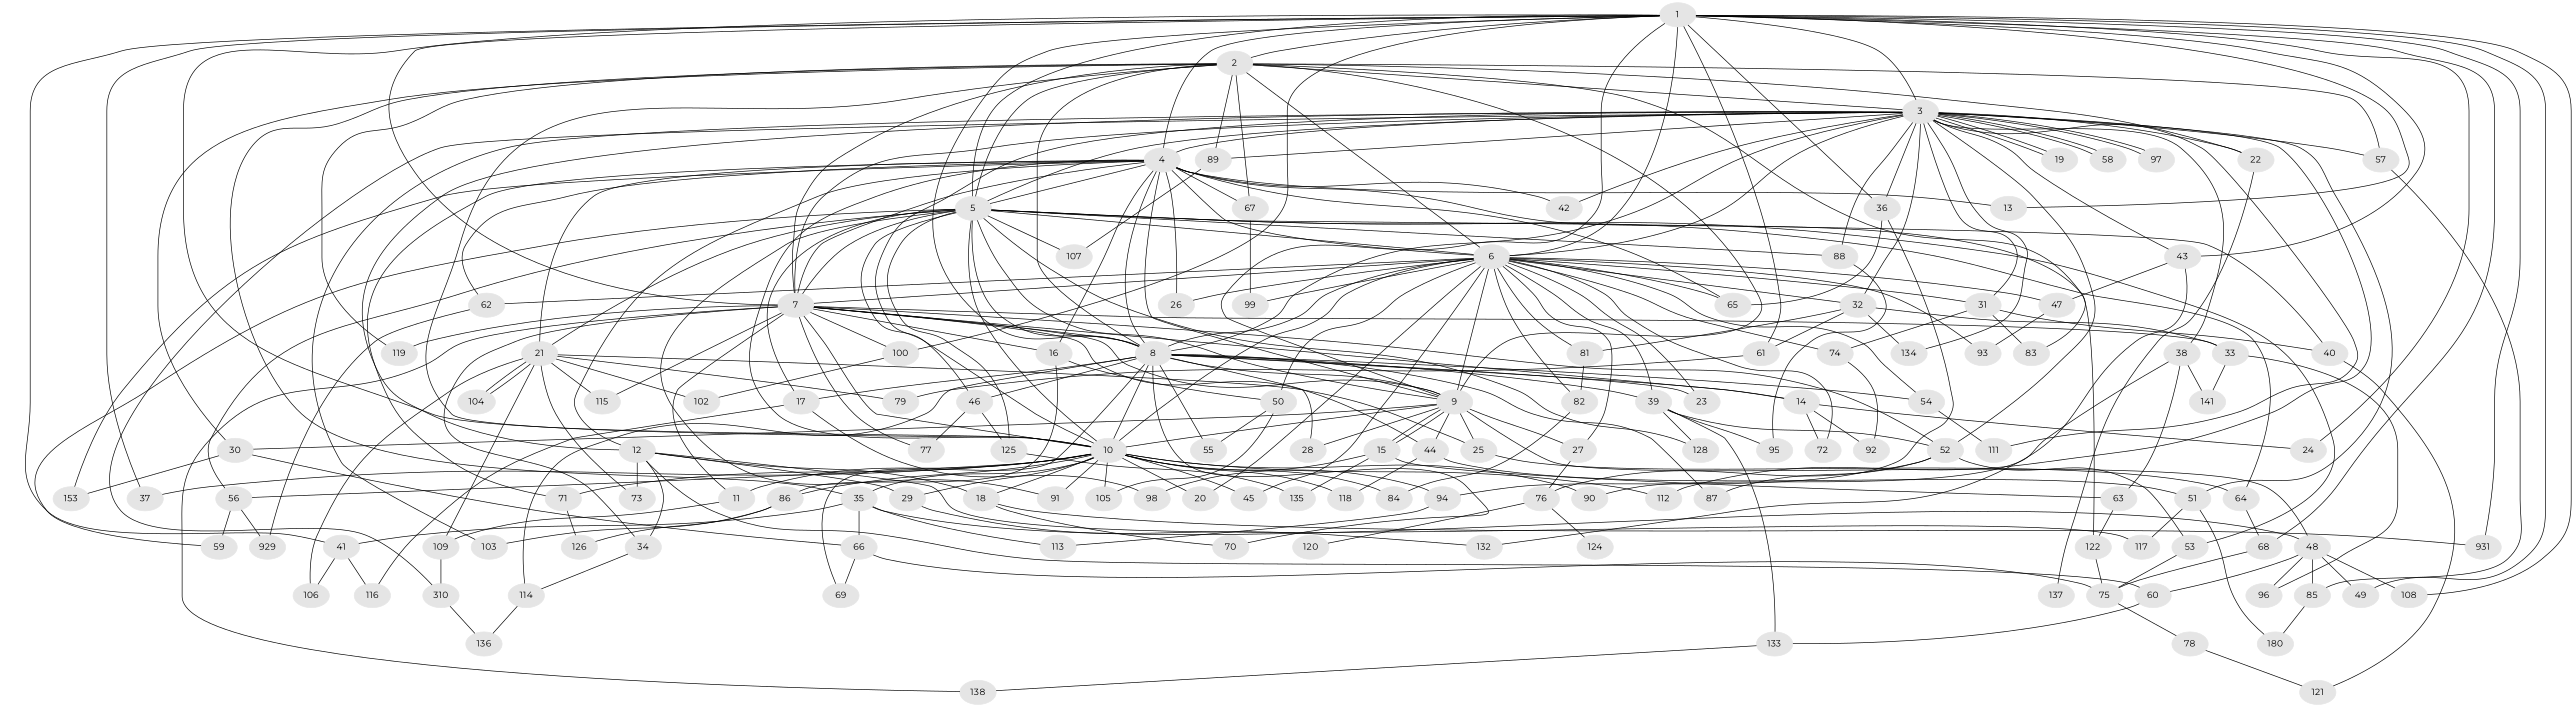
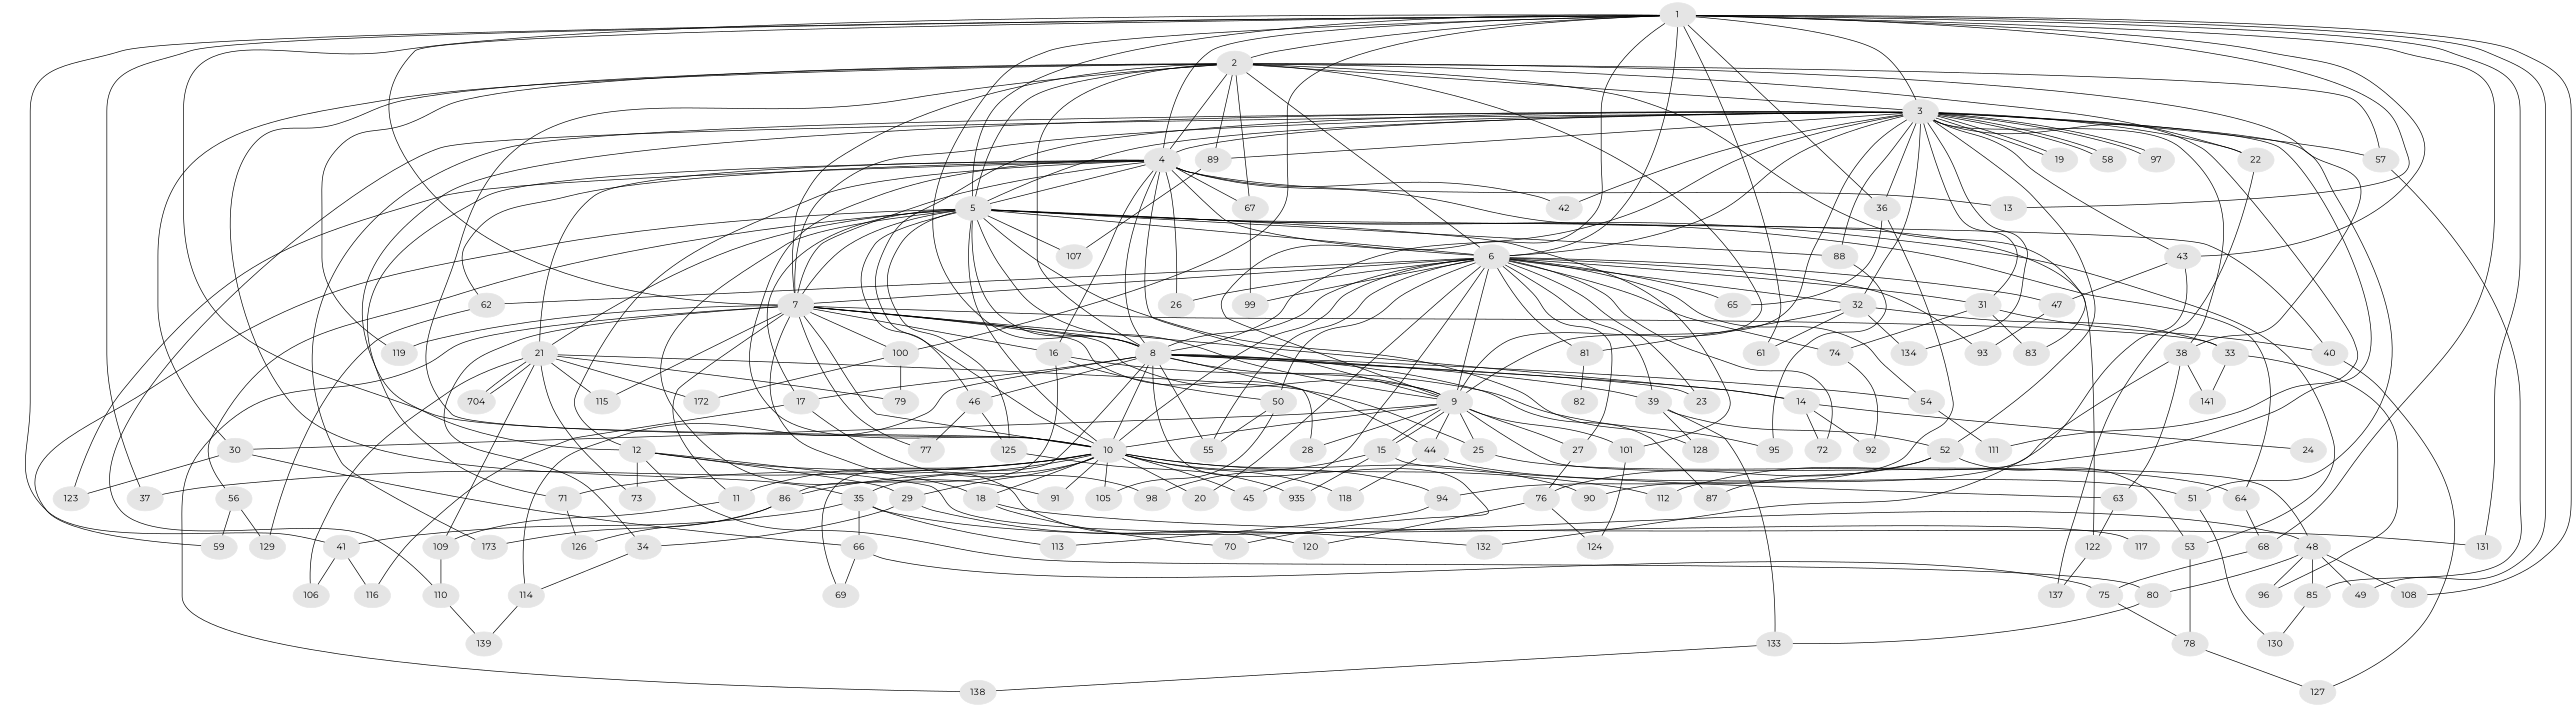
edge "1" -- "24": removed
edge "2" -- "38": added
edge "4" -- "65": now "4" -- "2"
edge "3" -- "9": added
edge "6" -- "82": now "6" -- "55"
edge "7" -- "52": now "7" -- "120"
edge "61" -- "79": now "100" -- "79"
node "104": label "104" -> "704"
node "102": label "102" -> "172"
edge "39" -- "95": now "16" -- "95"
node "101": added
edge "10" -- "56": removed
edge "12" -- "34": now "29" -- "34"
node "153": label "153" -> "123"
node "135": label "135" -> "935"
node "84": removed
edge "51" -- "117": removed
node "929": label "929" -> "129"
node "103": label "103" -> "173"
node "931": label "931" -> "131"
edge "122" -- "75": now "122" -- "137"
edge "53" -- "75": now "53" -- "78"
node "310": label "310" -> "110"
node "60": label "60" -> "80"
node "136": label "136" -> "139"
node "180": label "180" -> "130"
node "121": label "121" -> "127"
